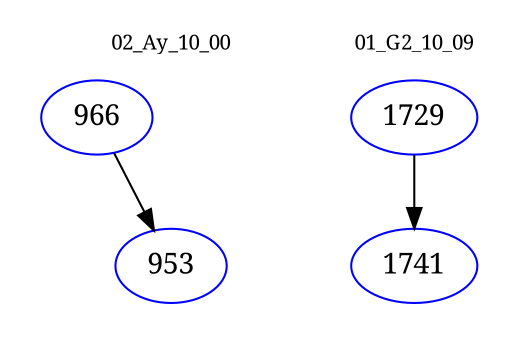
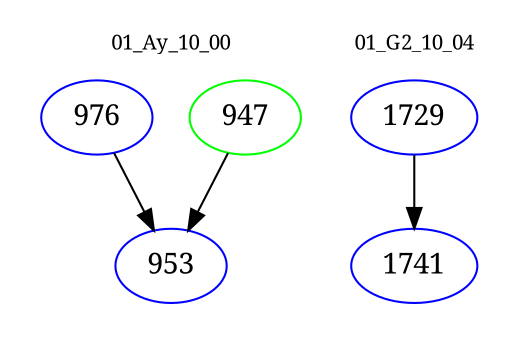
cluster "02_Ay_10_00": label "02_Ay_10_00" -> "01_Ay_10_00"
cluster "01_G2_10_09": label "01_G2_10_09" -> "01_G2_10_04"
node "966": label "966" -> "976"
node "947": added
